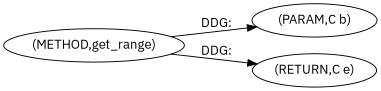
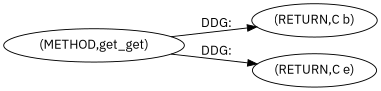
node "(PARAM,C b)": label "(PARAM,C b)" -> "(RETURN,C b)"
node "(METHOD,get_range)": label "(METHOD,get_range)" -> "(METHOD,get_get)"
